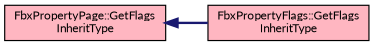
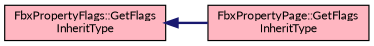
edge "FbxPropertyFlags::GetFlags InheritType" -> "FbxPropertyPage::GetFlags InheritType": reversed
